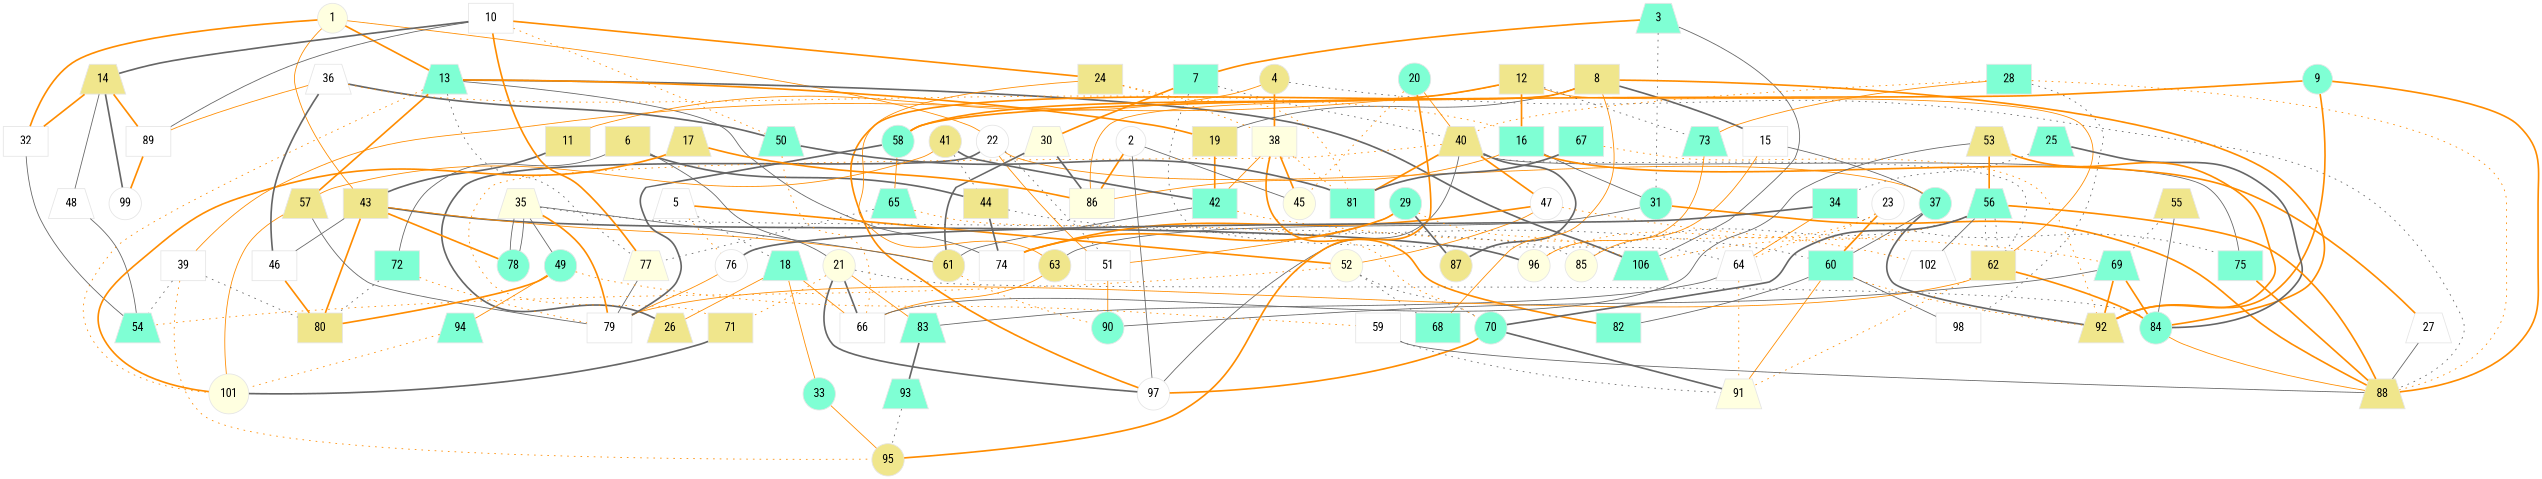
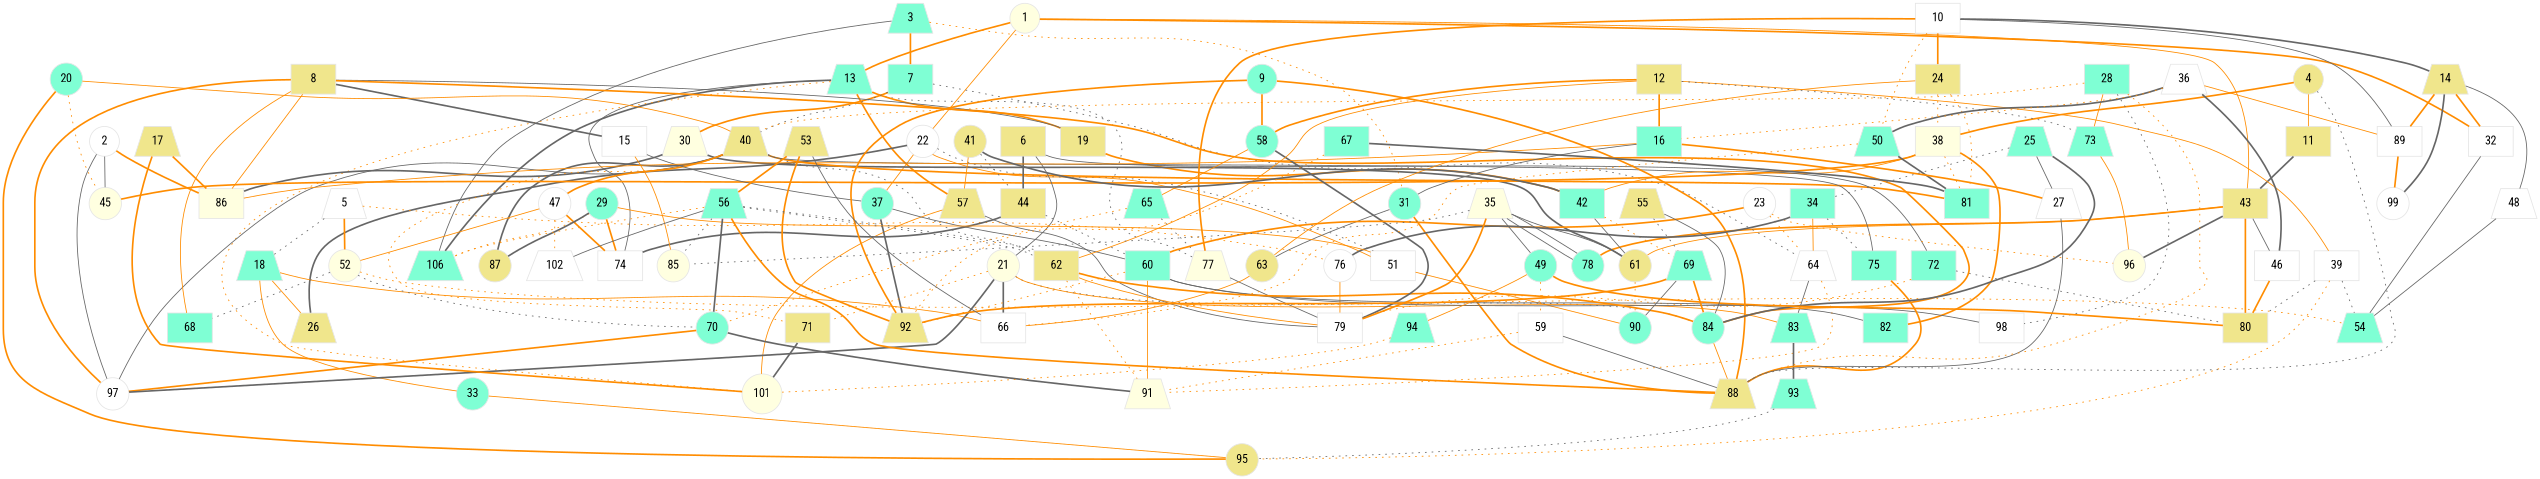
edge "3" -- "31": color gray40 -> darkorange
edge "25" -- "27": added
edge "59" -- "91": color gray40 -> darkorange
